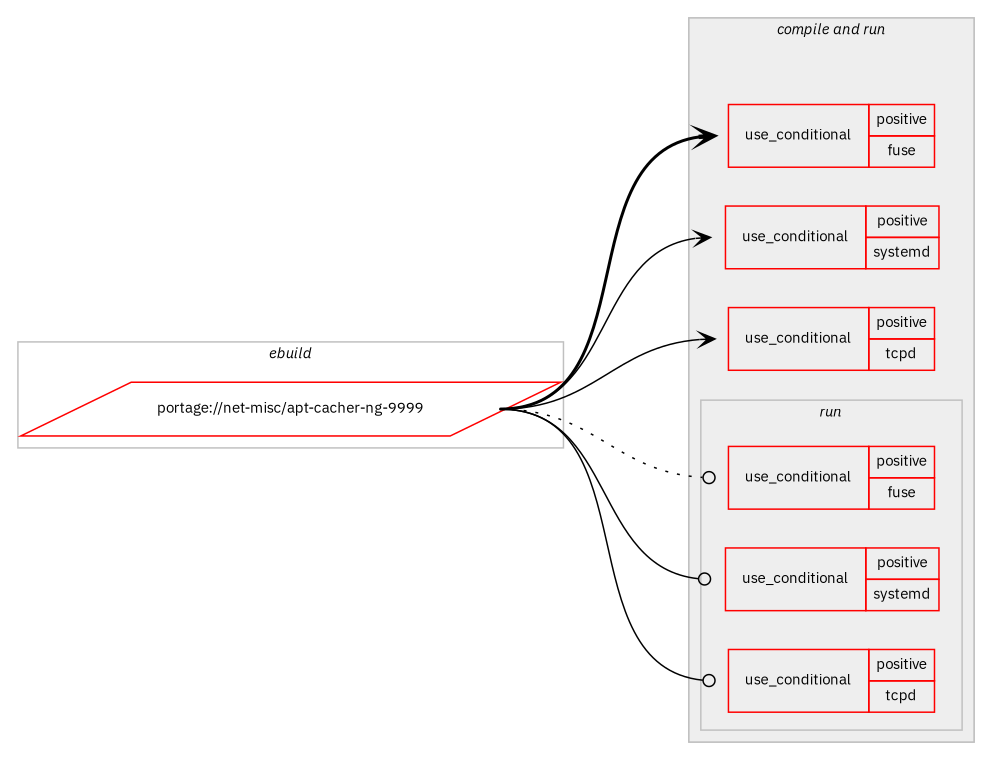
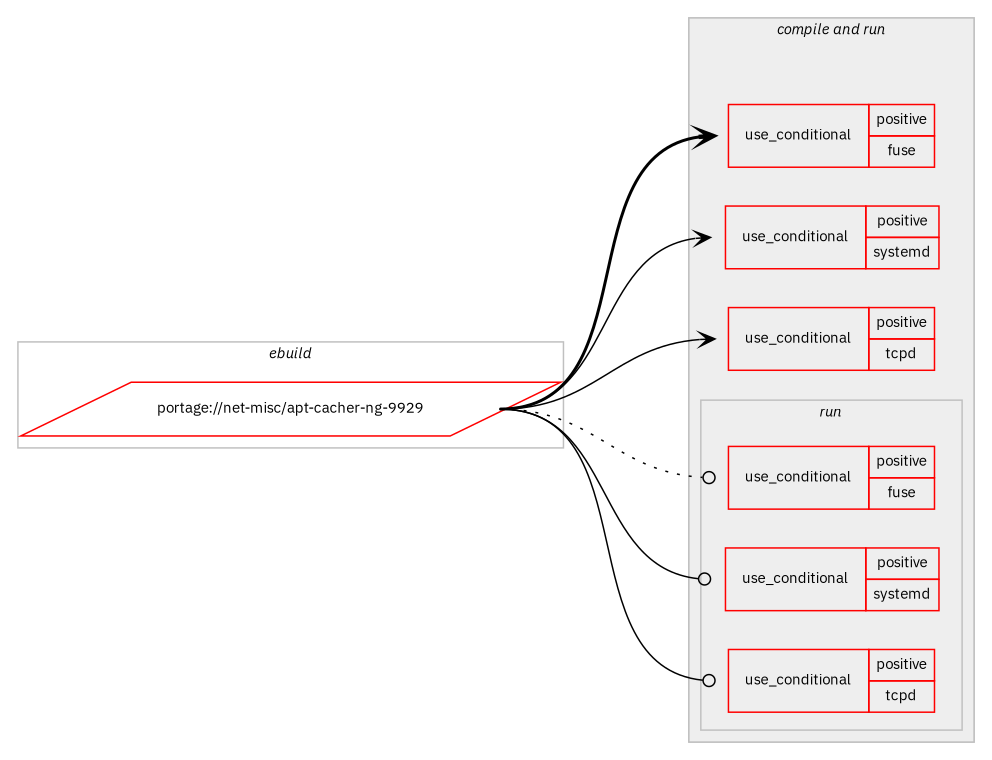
node "portage://net-misc/apt-cacher-ng-9999": label "portage://net-misc/apt-cacher-ng-9999" -> "portage://net-misc/apt-cacher-ng-9929"
